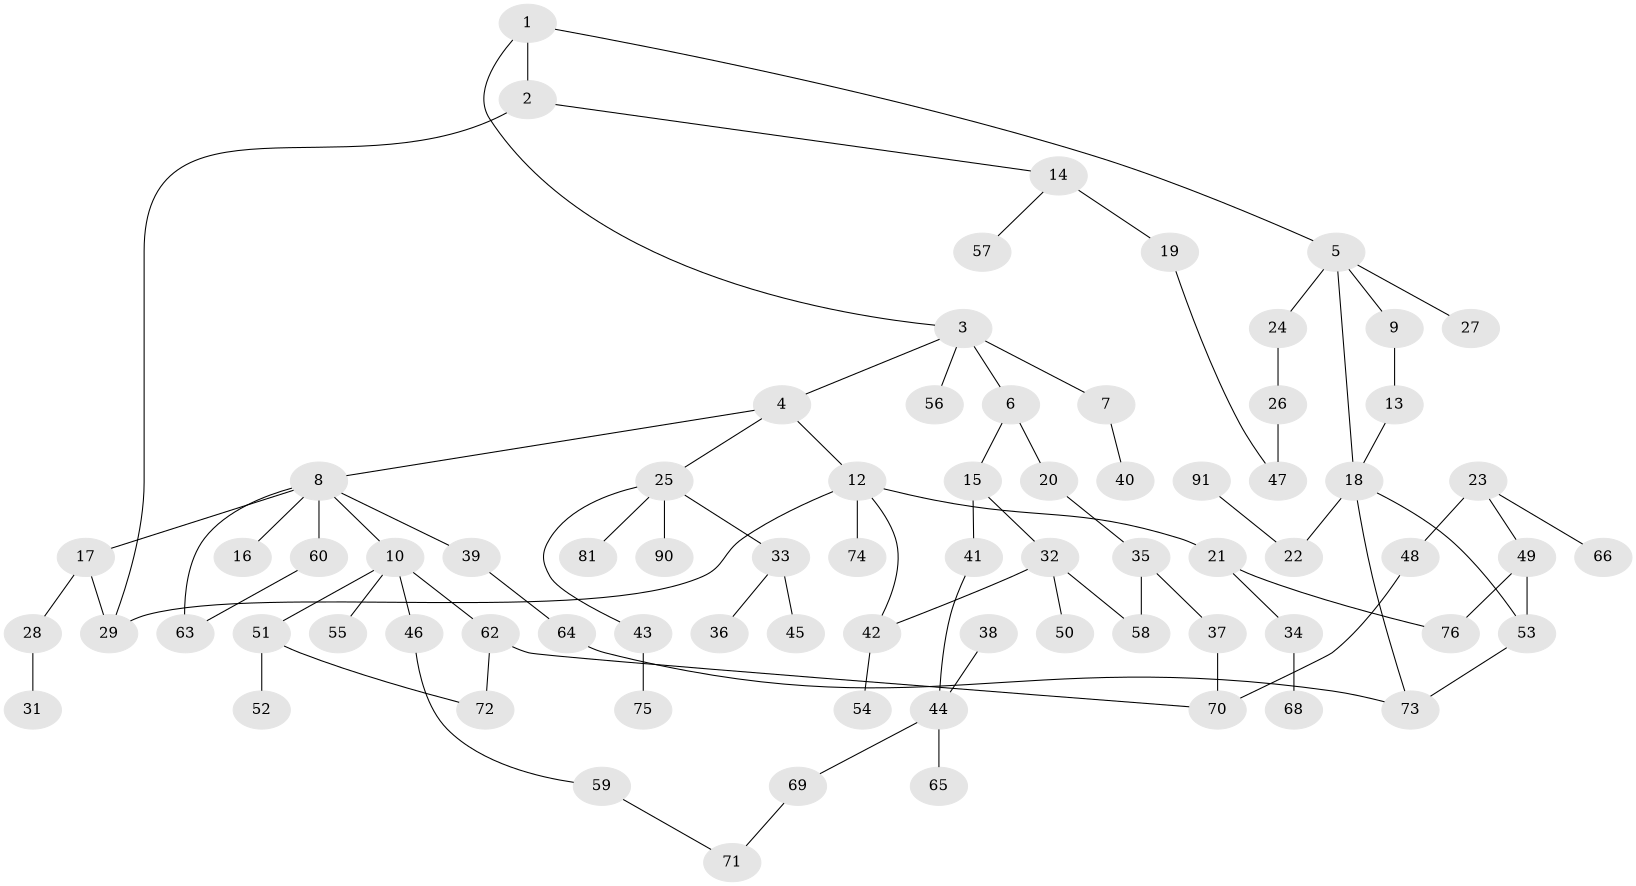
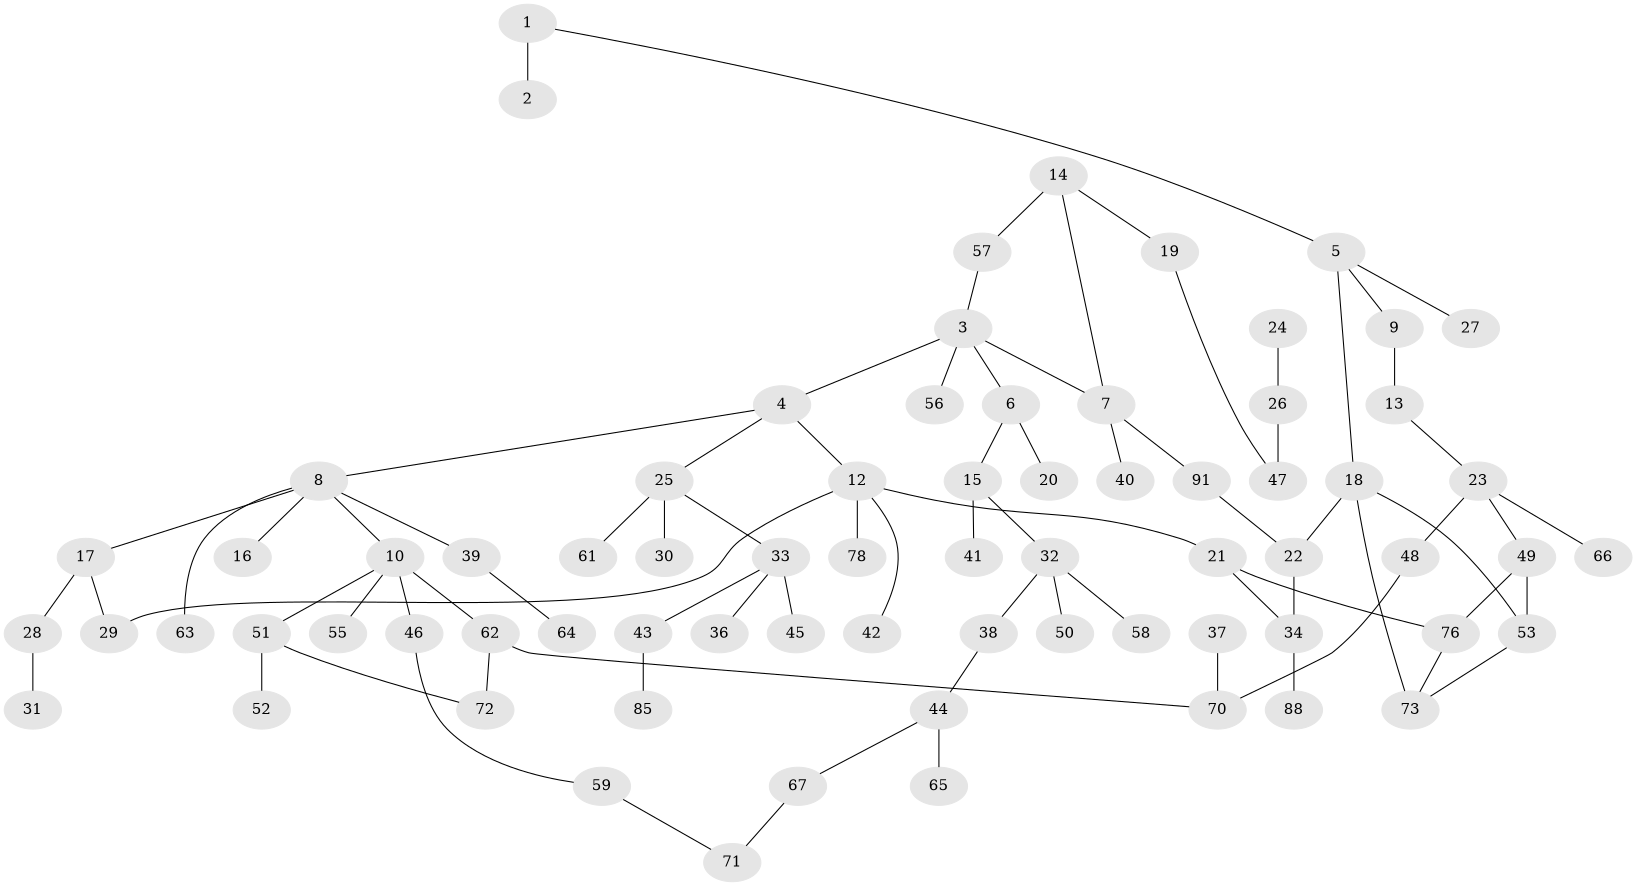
edge "2" -- "14": now "7" -- "14"
edge "2" -- "29": removed
edge "1" -- "3": now "57" -- "3"
edge "5" -- "24": removed
edge "7" -- "91": added
edge "13" -- "18": now "13" -- "23"
edge "25" -- "43": now "33" -- "43"
node "60": removed
node "81": label "81" -> "61"
node "90": label "90" -> "30"
node "74": label "74" -> "78"
node "35": removed
edge "32" -- "42": now "32" -- "38"
edge "22" -- "34": added
edge "41" -- "44": removed
edge "64" -- "73": now "76" -- "73"
node "75": label "75" -> "85"
node "54": removed
node "68": label "68" -> "88"
node "69": label "69" -> "67"
